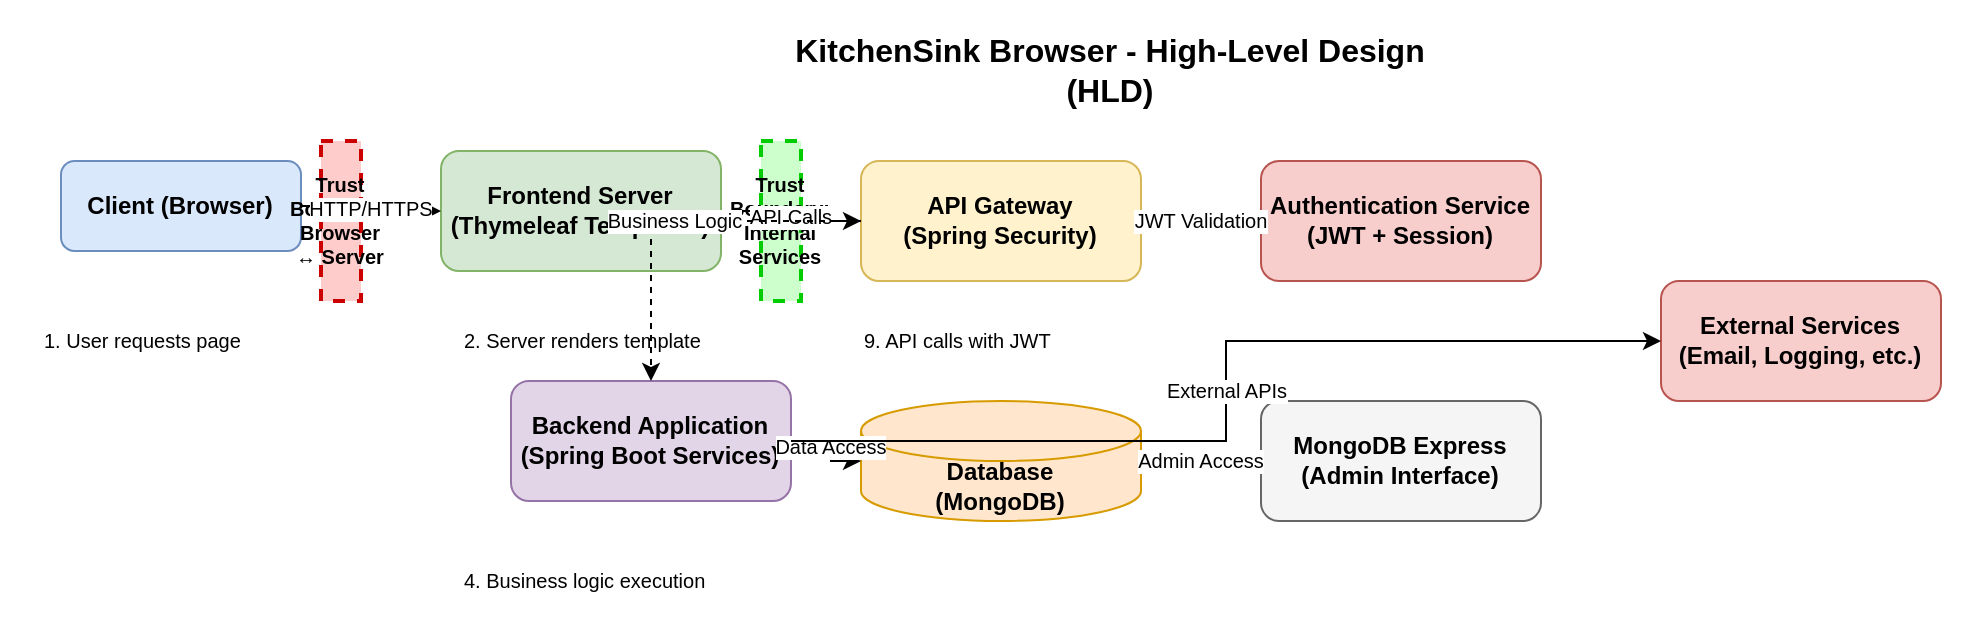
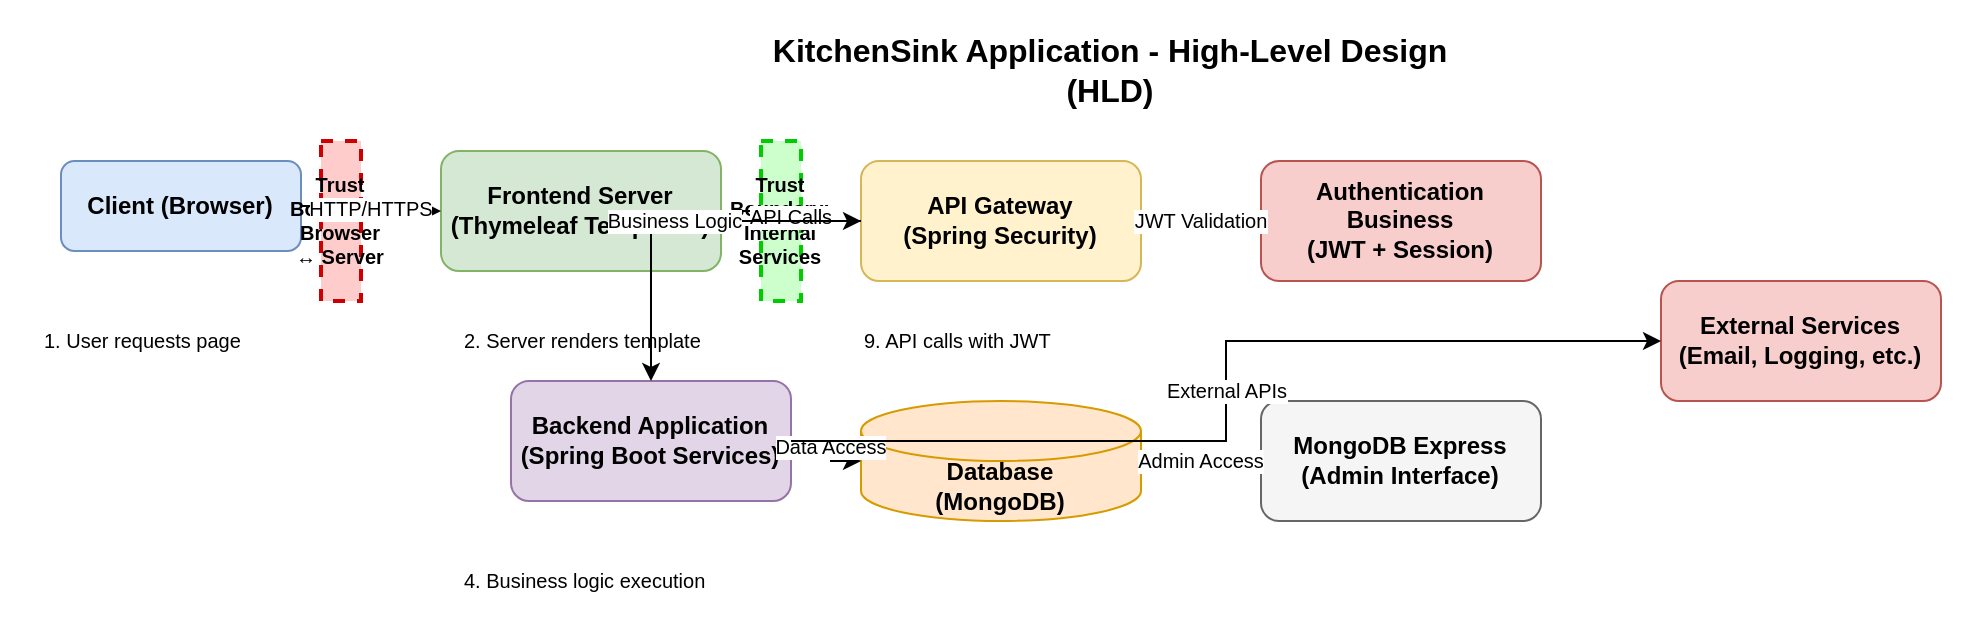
node "KitchenSink Browser - High-Level Design (HLD)": label "KitchenSink Browser - High-Level Design (HLD)" -> "KitchenSink Application - High-Level Design (HLD)"
node "Authentication Service (JWT + Session)": label "Authentication Service (JWT + Session)" -> "Authentication Business (JWT + Session)"
edge "API Gateway (Spring Security)" -> "Backend Application (Spring Boot Services)": style dashed -> solid
